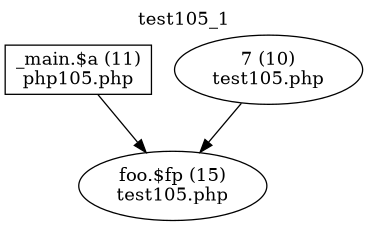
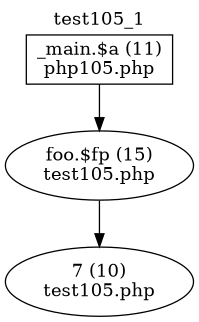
edge "7 (10) test105.php" -> "foo.$fp (15) test105.php": reversed
